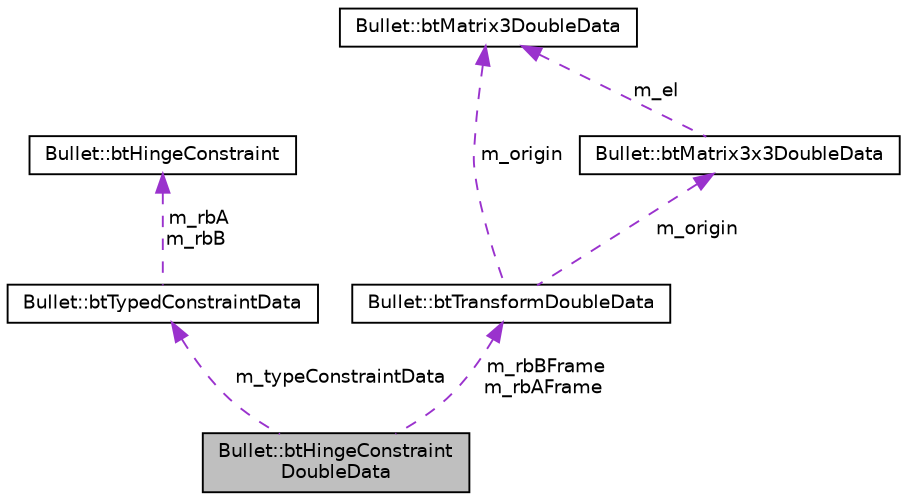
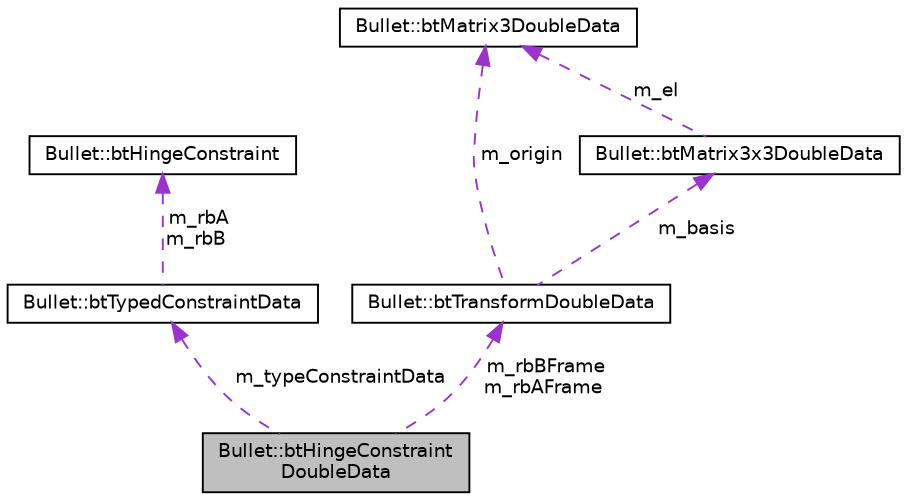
edge "Bullet::btTransformDoubleData" -> "Bullet::btMatrix3x3DoubleData": label " m_origin" -> " m_basis"
